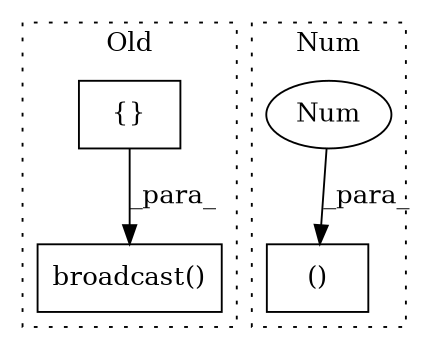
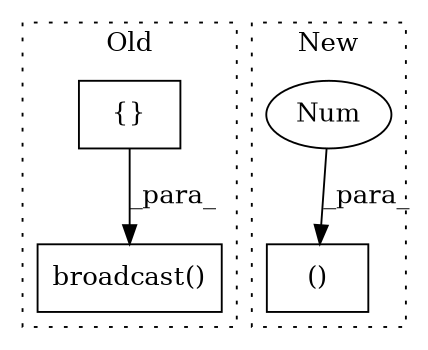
cluster "Num": label "Num" -> "New"
